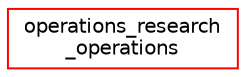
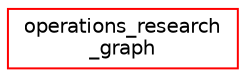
node "operations_research _operations": label "operations_research _operations" -> "operations_research _graph"
